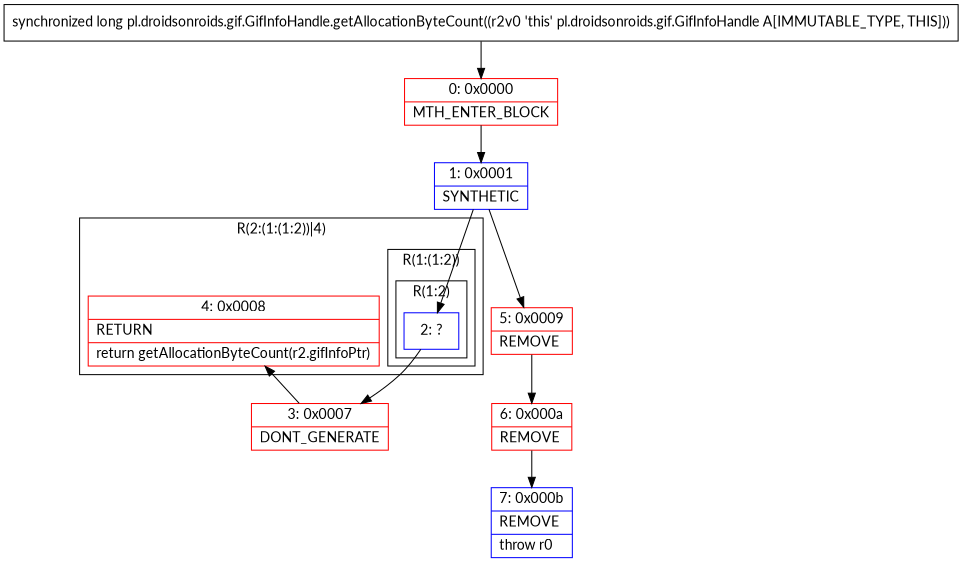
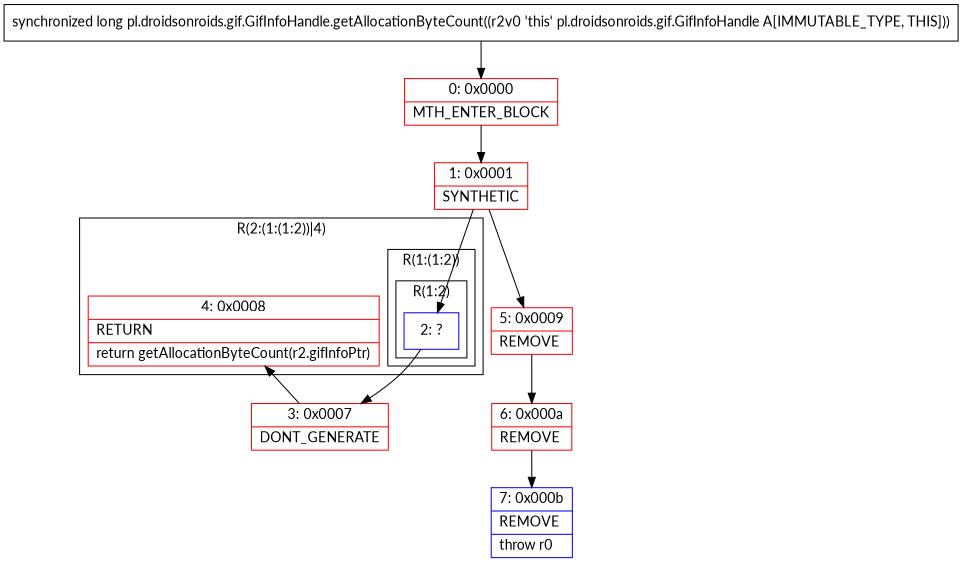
node "1: 0x0001": color blue -> red
